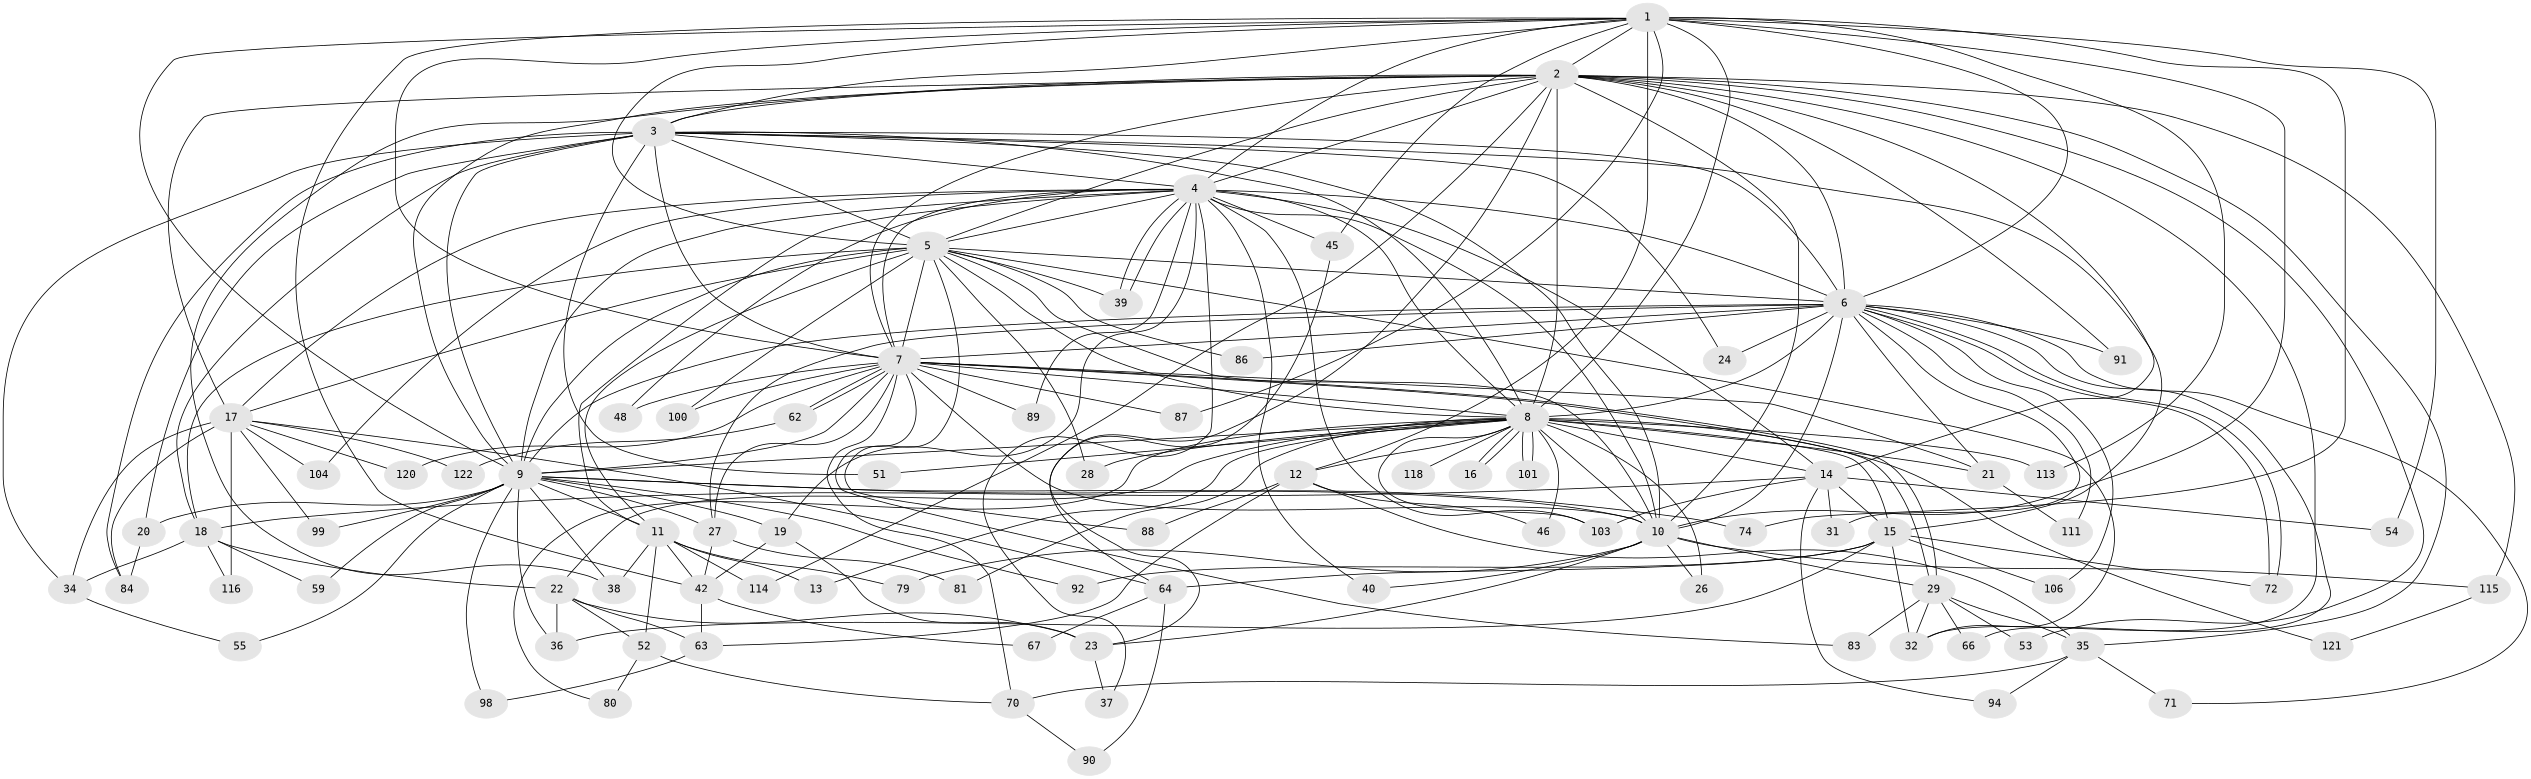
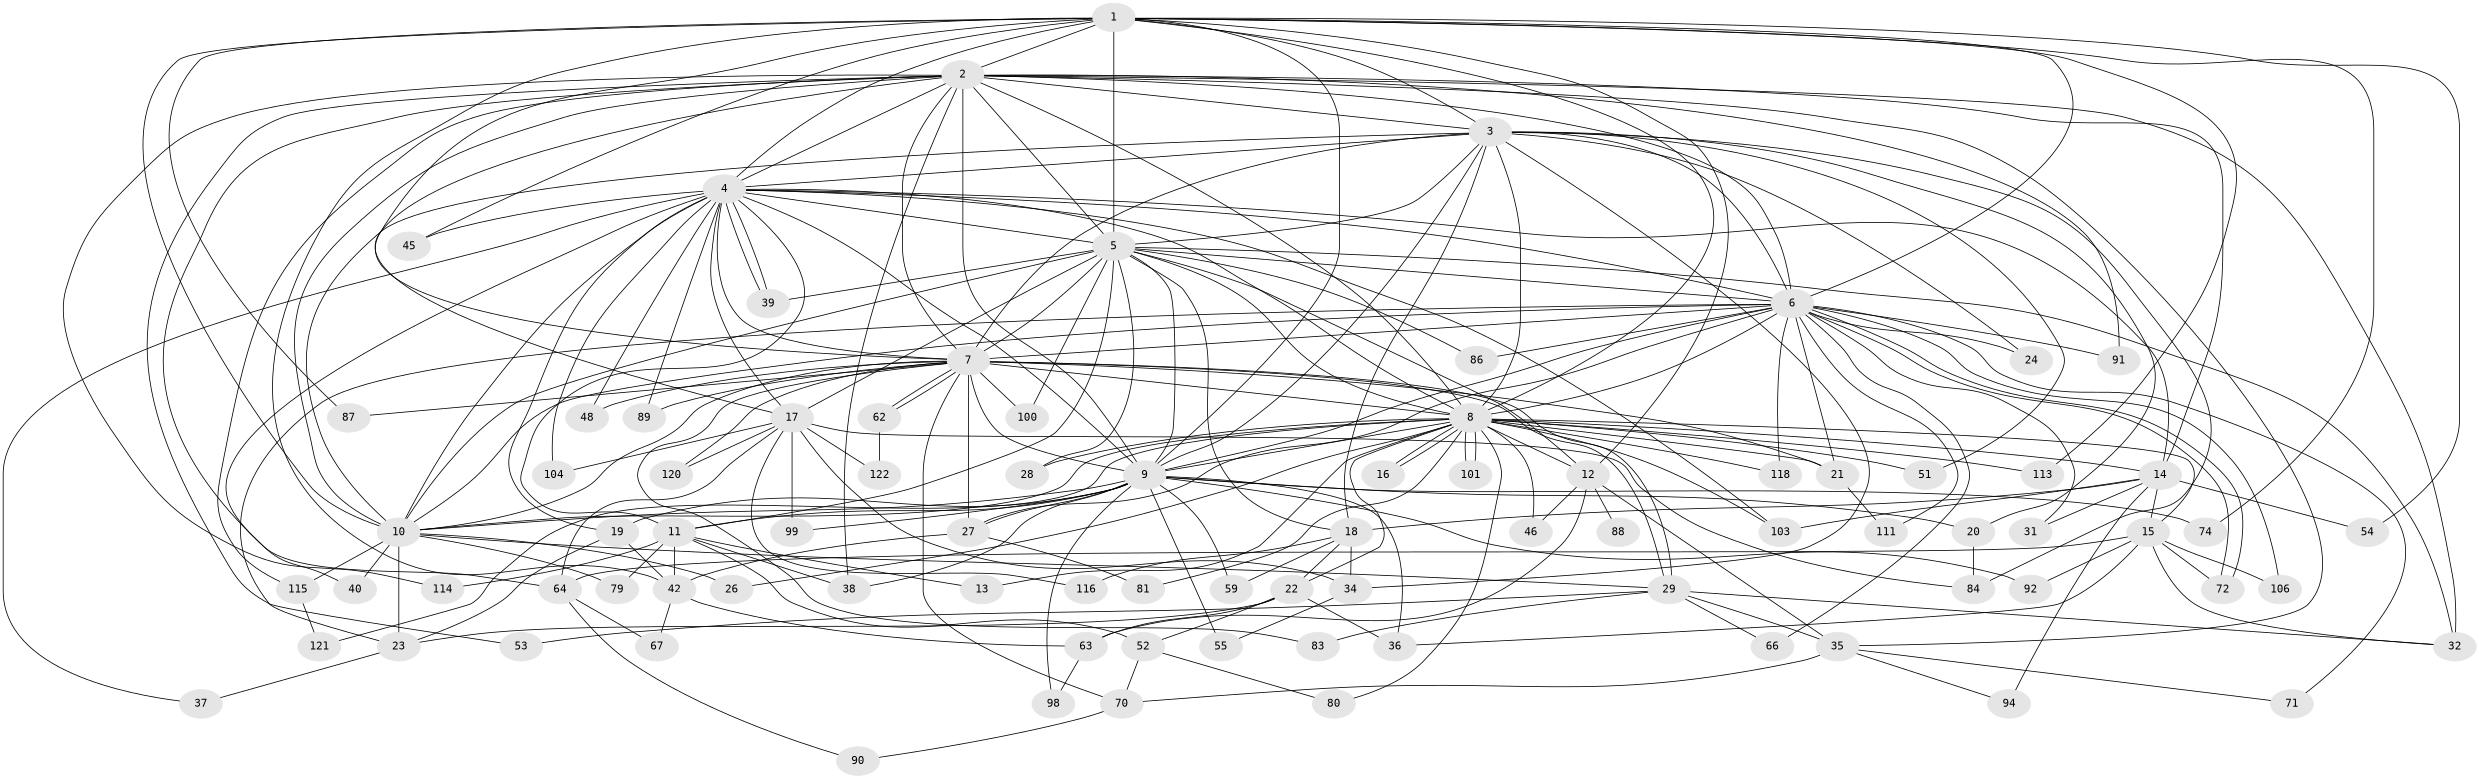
edge "3" -- "15": removed
edge "6" -- "118": added
edge "5" -- "88": now "5" -- "12"
edge "45" -- "23": now "6" -- "23"
